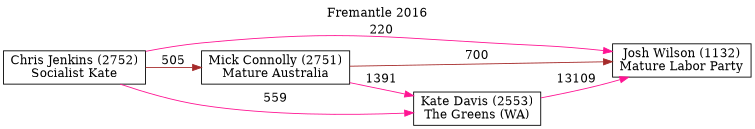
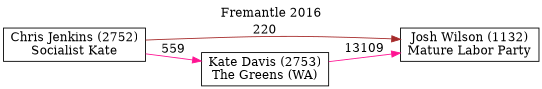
edge "Chris Jenkins (2752) Socialist Kate" -> "Josh Wilson (1132) Mature Labor Party": color deeppink -> brown
node "Mick Connolly (2751) Mature Australia": removed
node "Kate Davis (2553) The Greens (WA)": label "Kate Davis (2553) The Greens (WA)" -> "Kate Davis (2753) The Greens (WA)"
